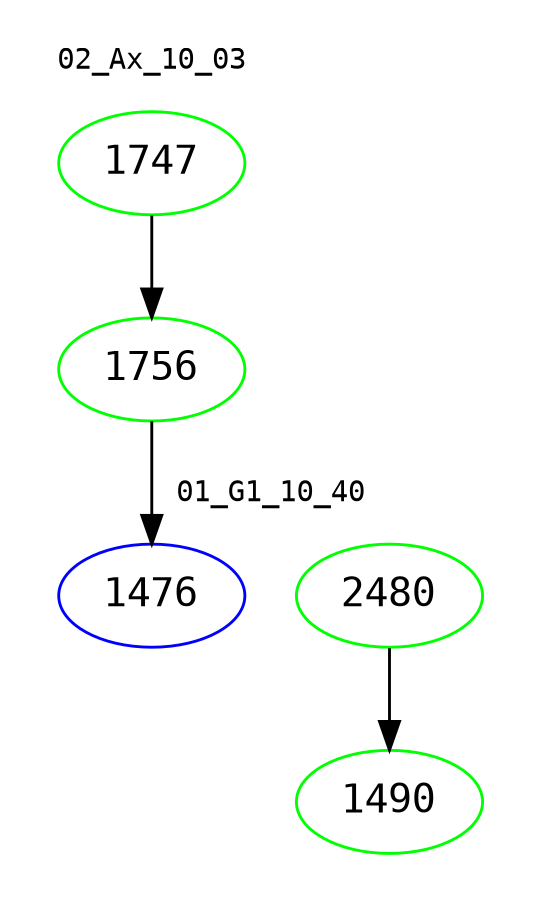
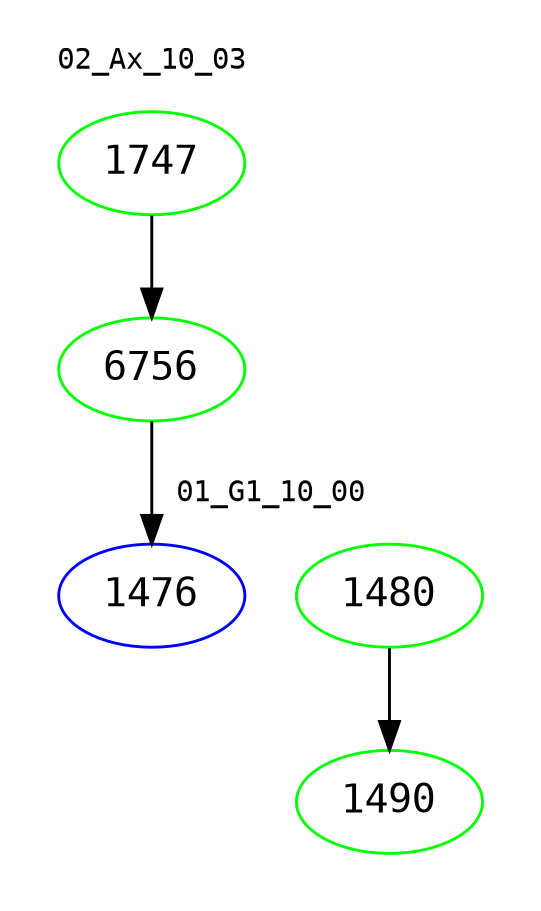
node "1756": label "1756" -> "6756"
cluster "01_G1_10_40": label "01_G1_10_40" -> "01_G1_10_00"
node "2480": label "2480" -> "1480"
